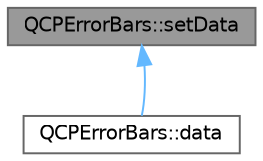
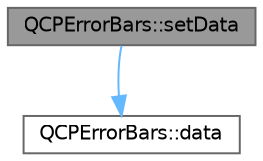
edge "QCPErrorBars::data" -> "QCPErrorBars::setData": reversed
